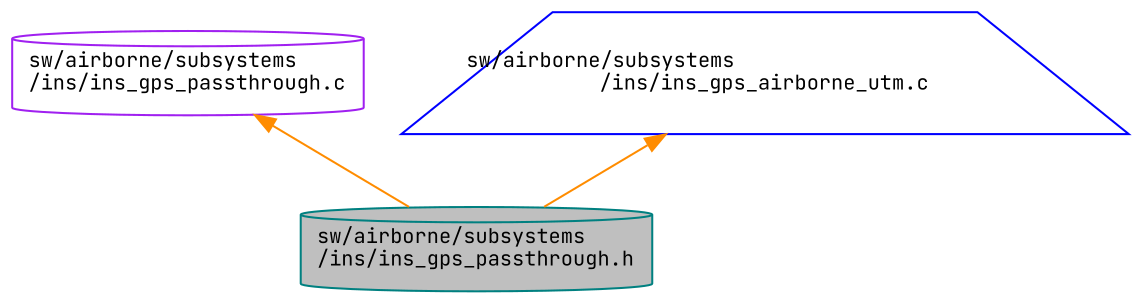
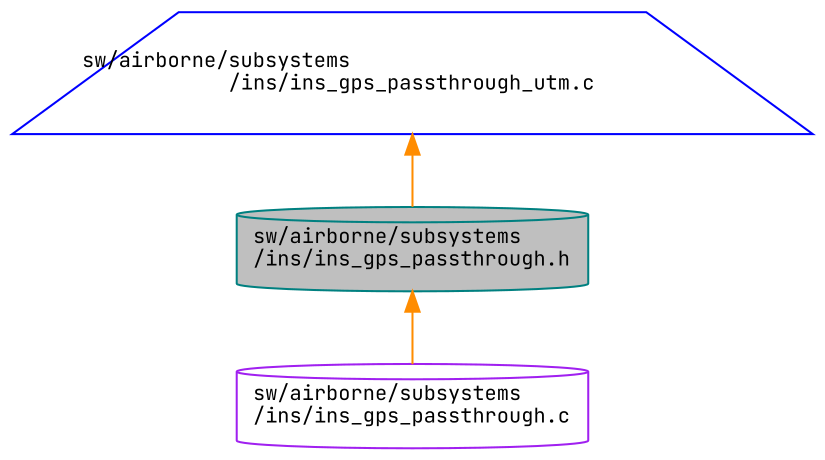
node "sw/airborne/subsystems /ins/ins_gps_airborne_utm.c": label "sw/airborne/subsystems /ins/ins_gps_airborne_utm.c" -> "sw/airborne/subsystems /ins/ins_gps_passthrough_utm.c"
edge "sw/airborne/subsystems /ins/ins_gps_passthrough.h" -> "sw/airborne/subsystems /ins/ins_gps_passthrough.c": reversed
